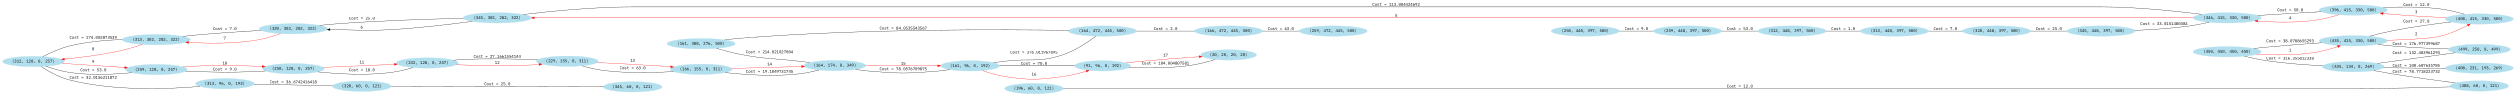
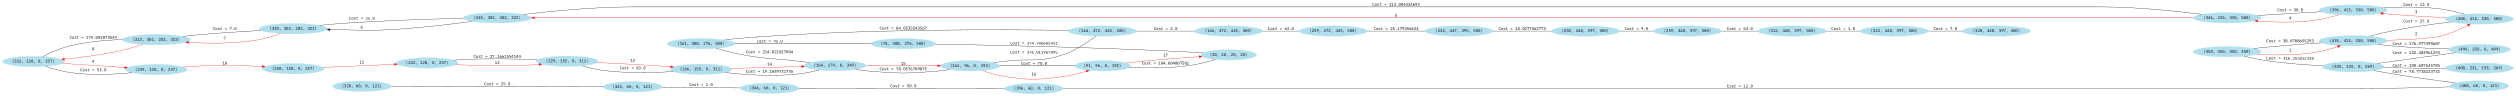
node "(232, 447, 395, 500)": added
node "(345, 448, 397, 500)": removed
node "(91, 388, 276, 500)": added
edge "(250, 128, 0, 257)" -- "(259, 128, 0, 257)": removed, label "Cost = 9.0"
edge "(232, 128, 0, 257)" -- "(250, 128, 0, 257)": removed, label "Cost = 18.0"
node "(313, 96, 0, 193)": removed
node "(346, 60, 0, 121)": added
